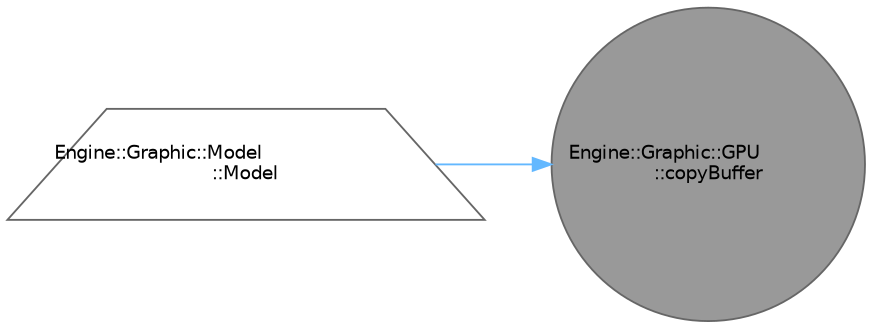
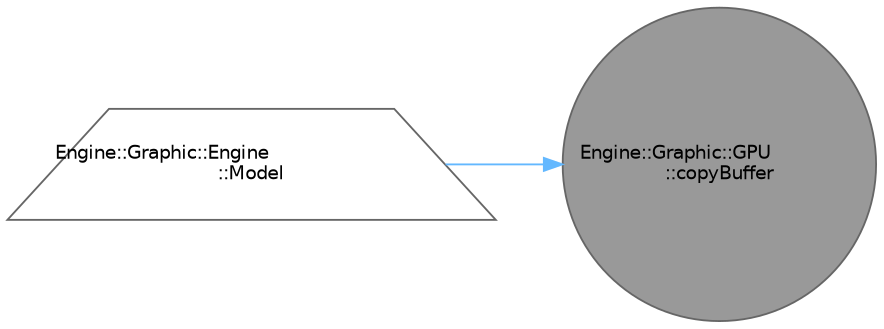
node "Engine::Graphic::Model ::Model": label "Engine::Graphic::Model ::Model" -> "Engine::Graphic::Engine ::Model"
